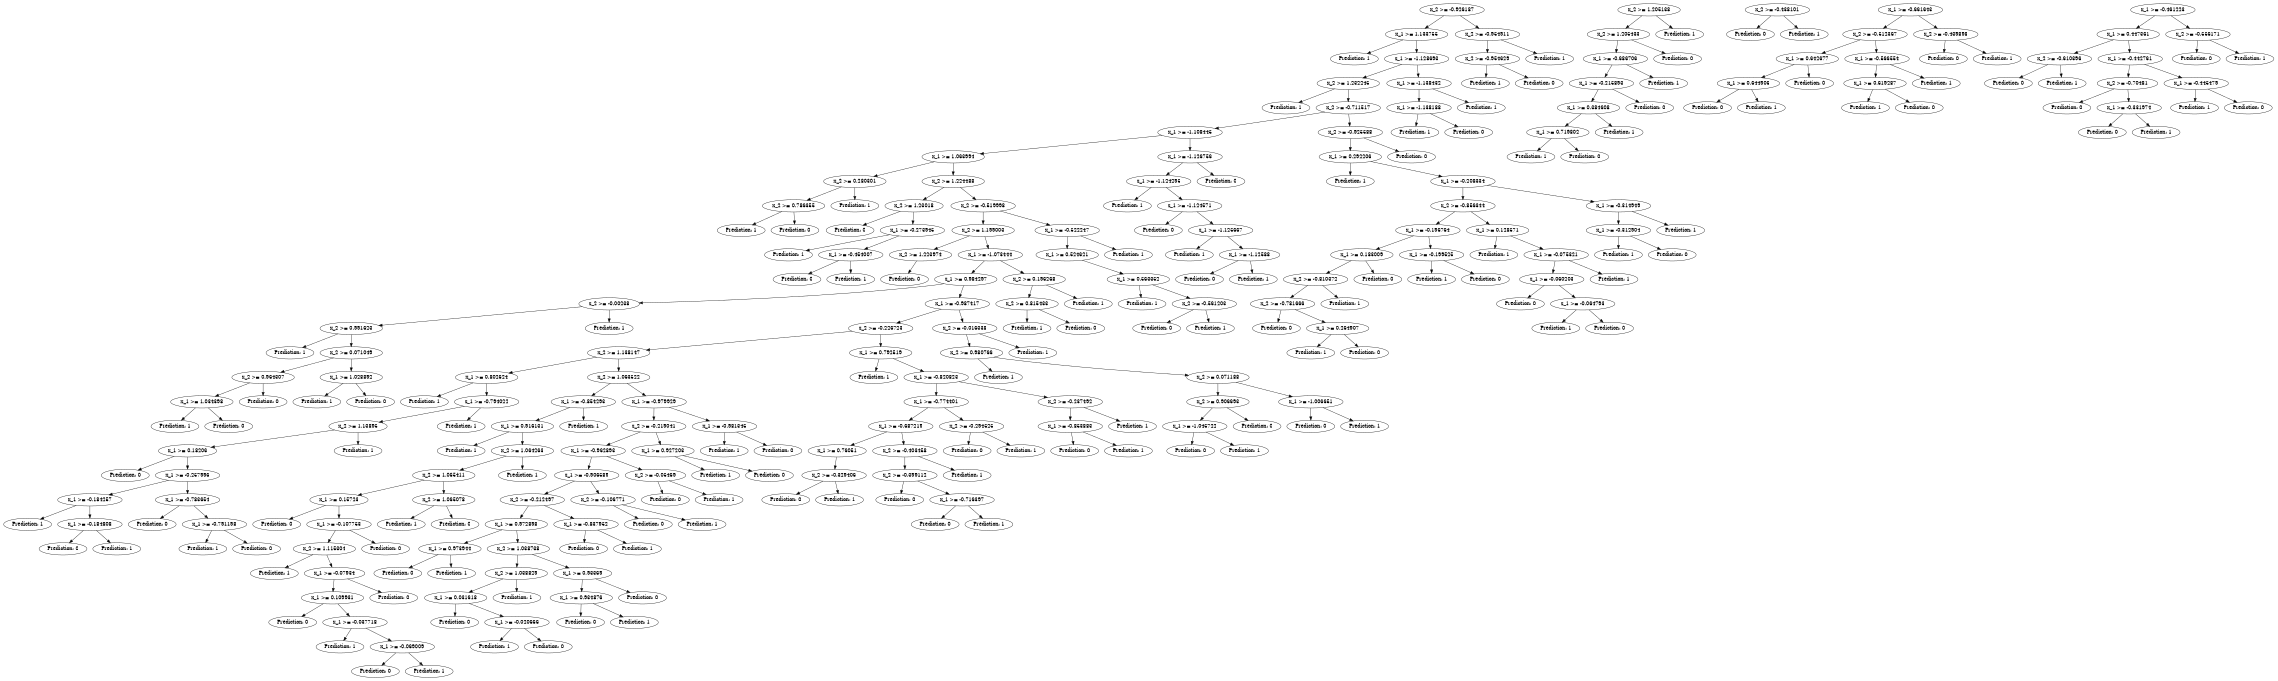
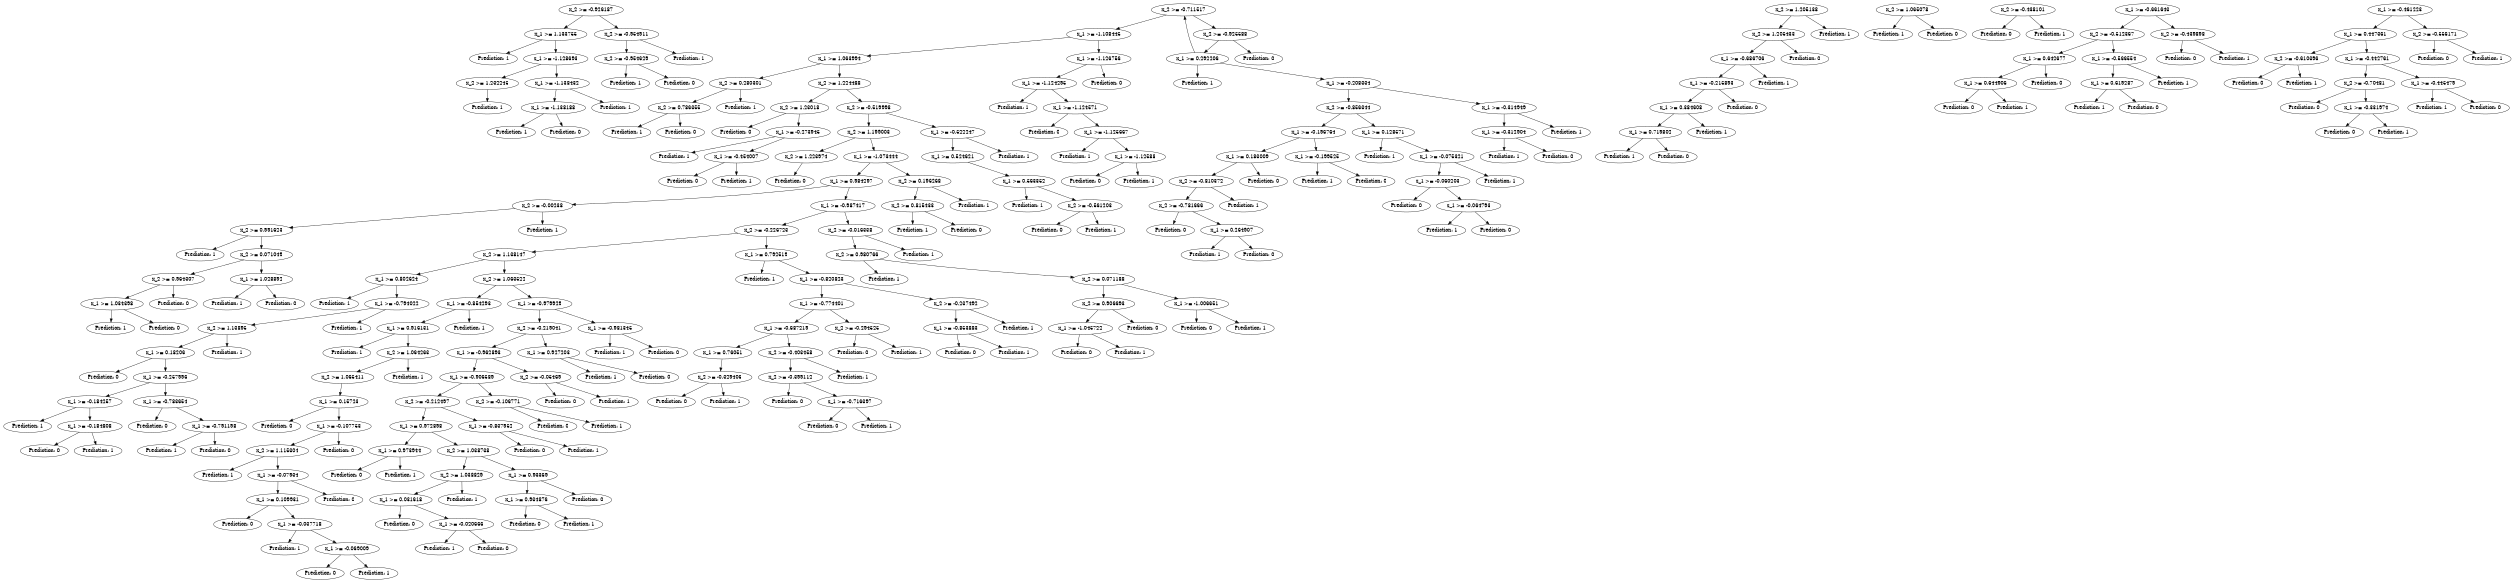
edge "x_2 >= 1.232245" -> "x_2 >= -0.711517": now "x_1 >= 0.292206" -> "x_2 >= -0.711517"
edge "x_2 >= 1.065411" -> "x_2 >= 1.065078": removed
